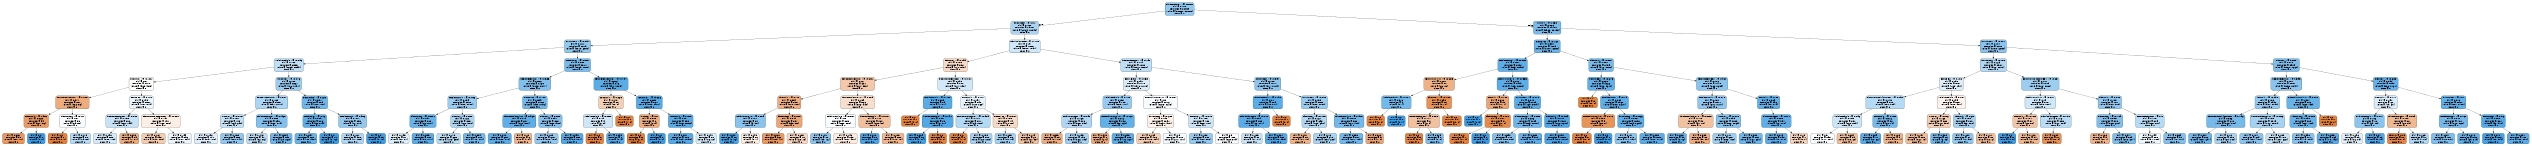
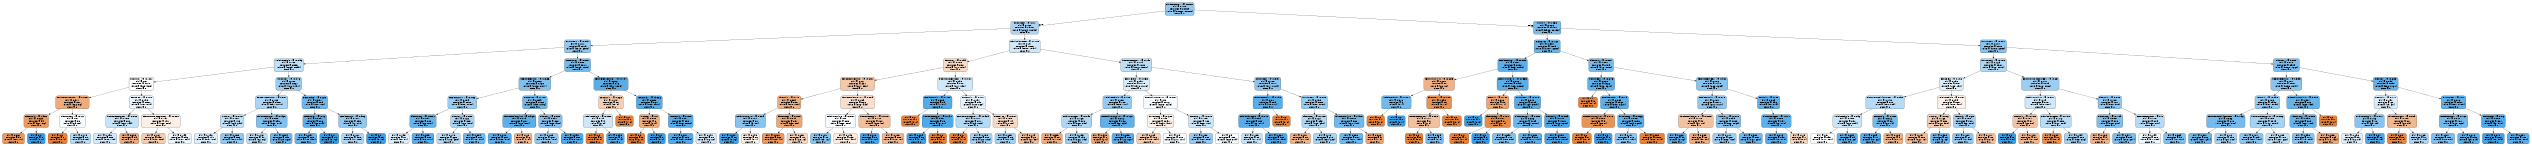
node "gini = 0.223 samples = 1082 value = [212, 1449] class = 1": fillcolor #56abe9 -> #e58139
node "gini = 0.269 samples = 59 value = [13, 68] class = 1": fillcolor #f2c09c -> #5fb0ea
node "gini = 0.459 samples = 221 value = [125, 226] class = 1": added
node "gini = 0.235 samples = 369 value = [78, 496] class = 1": fillcolor #58ace9 -> #eeab7b
node "calcium = 0.08 samples = 12 value = [23, 1] class = 0": label "calcium = 0.08 samples = 12 value = [23, 1] class = 0" -> "gini = 0.08 samples = 12 value = [23, 1] class = 0"
